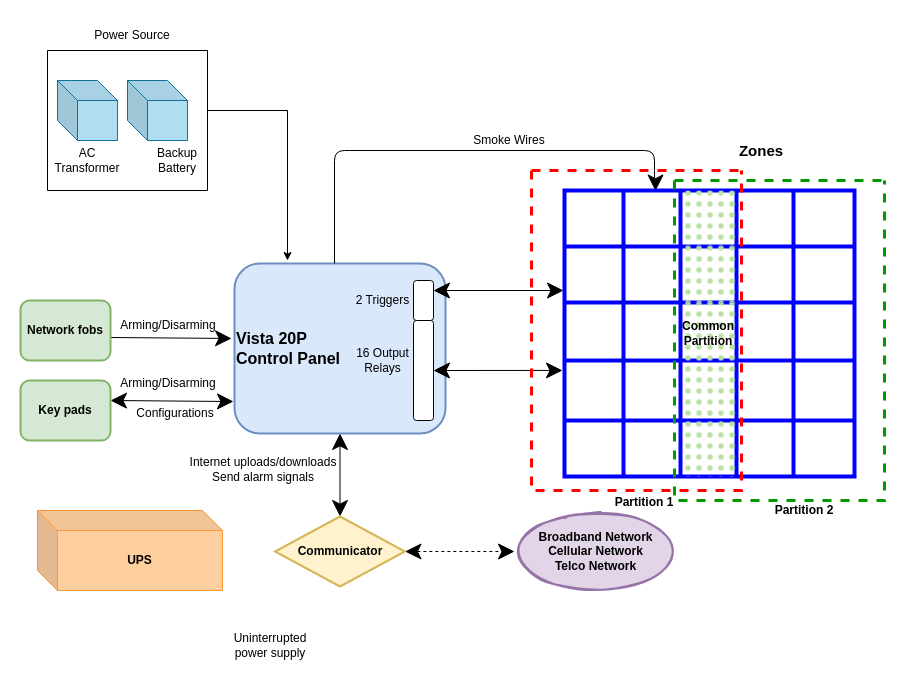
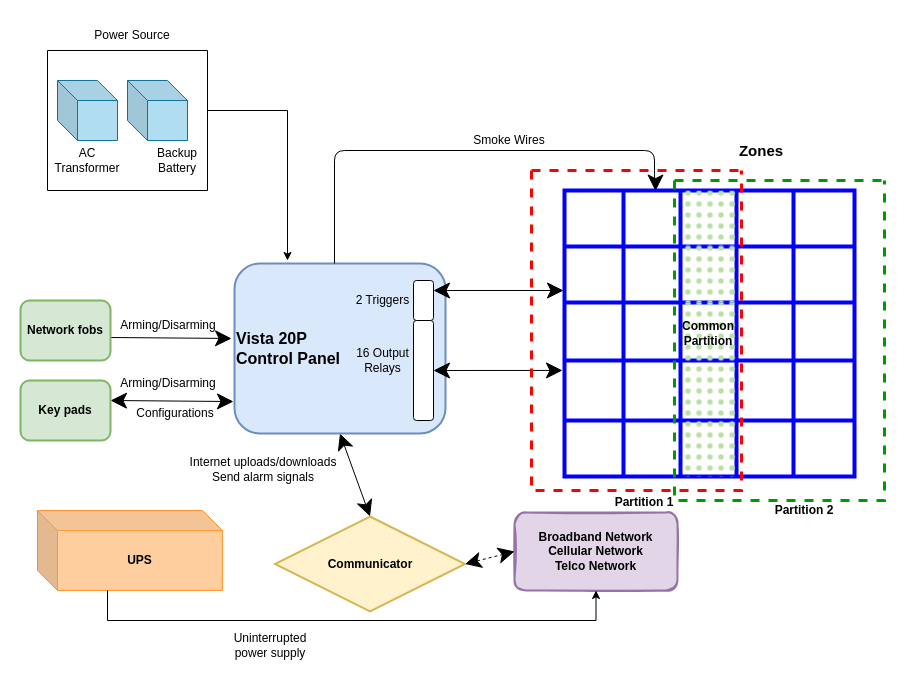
node "Communicator": size 130x70 -> 190x95
node "Broadband Network Cellular Network Telco Network": shape ellipse -> rounded rectangle
edge "UPS" -> "Broadband Network Cellular Network Telco Network": added
